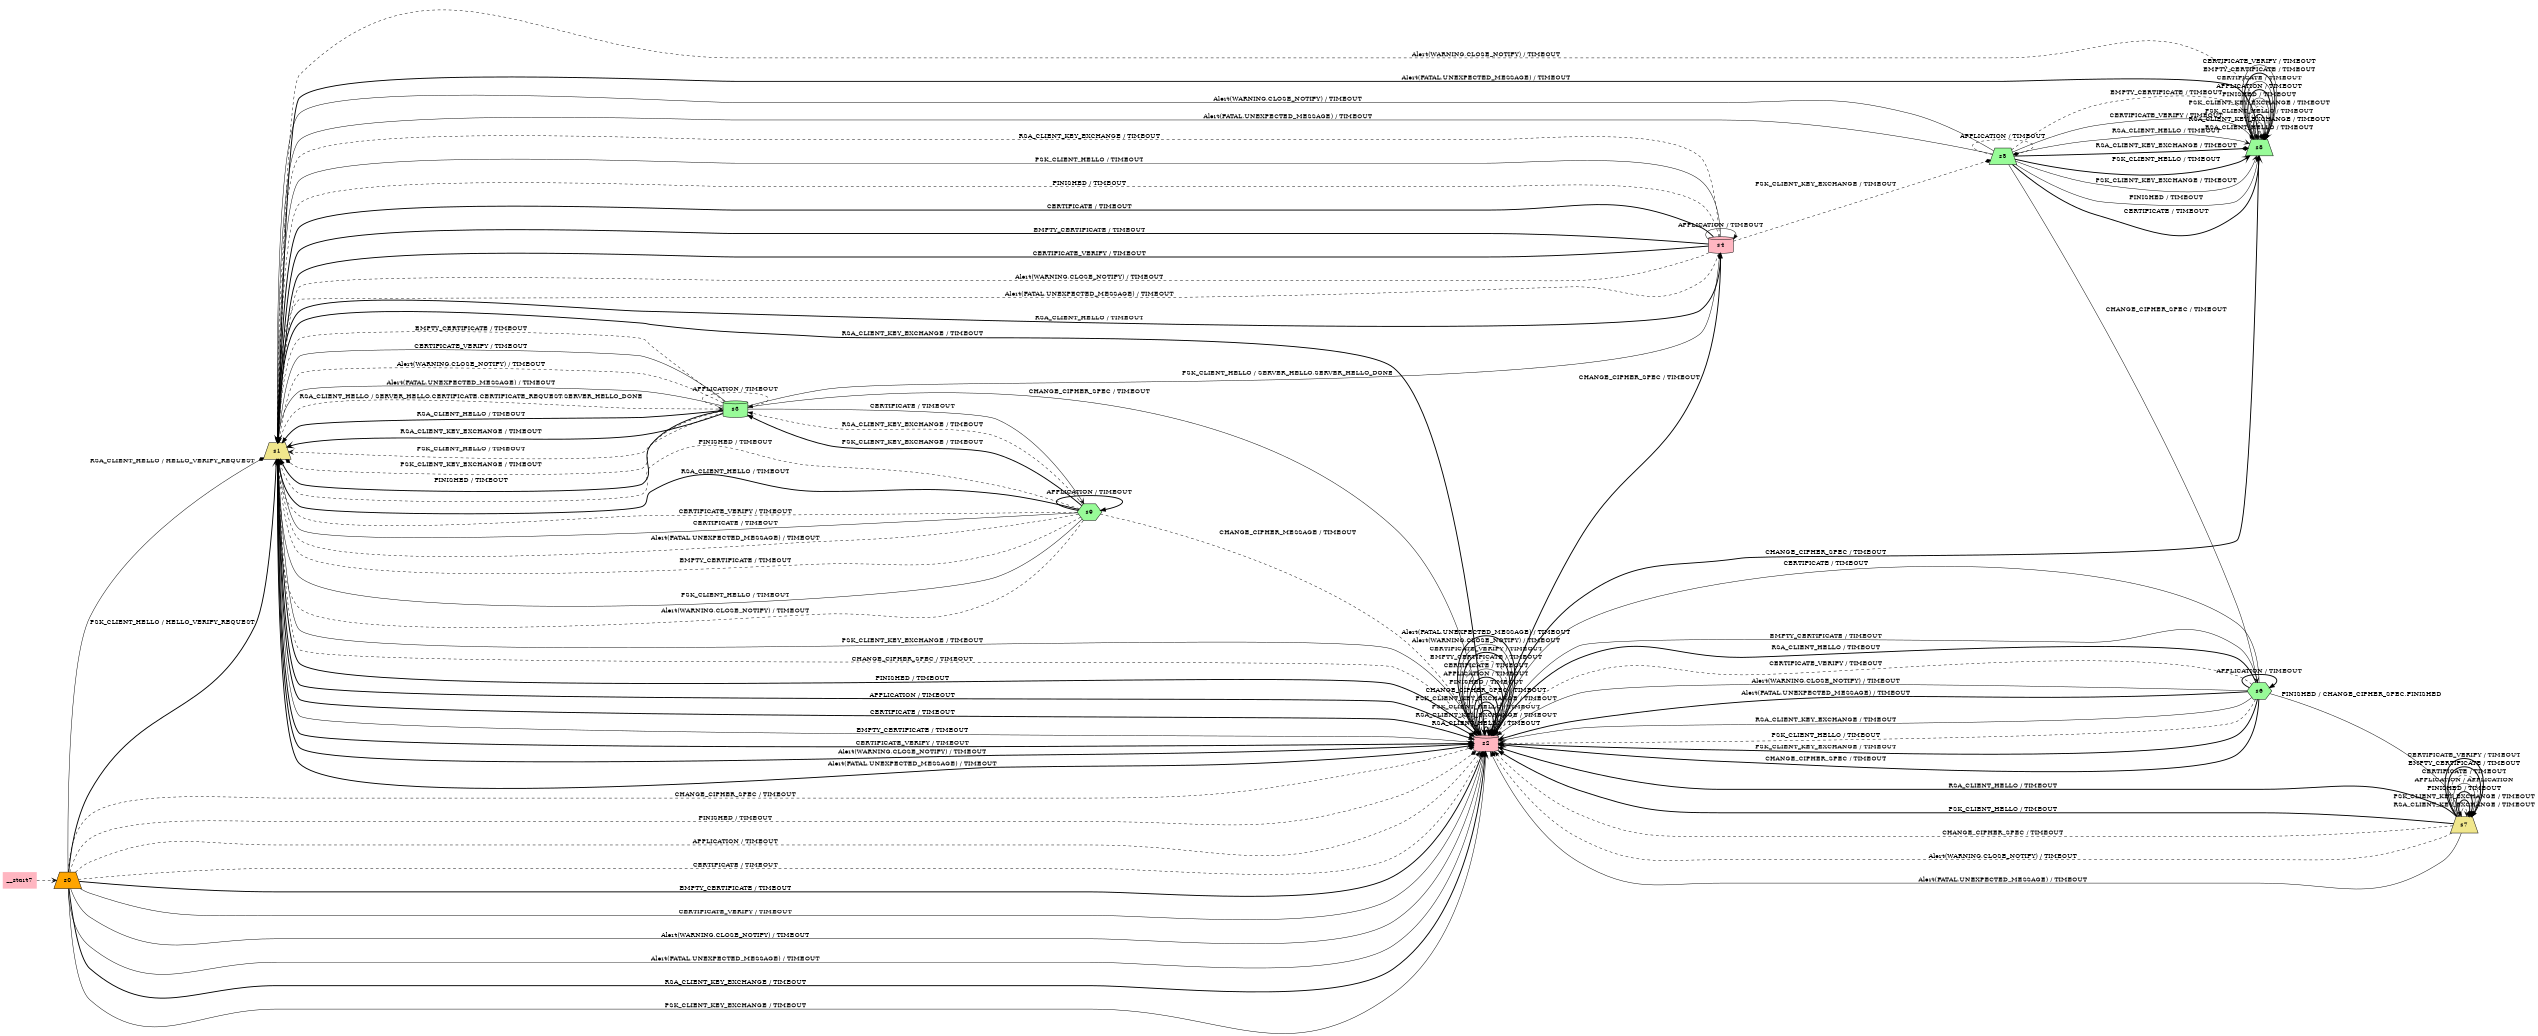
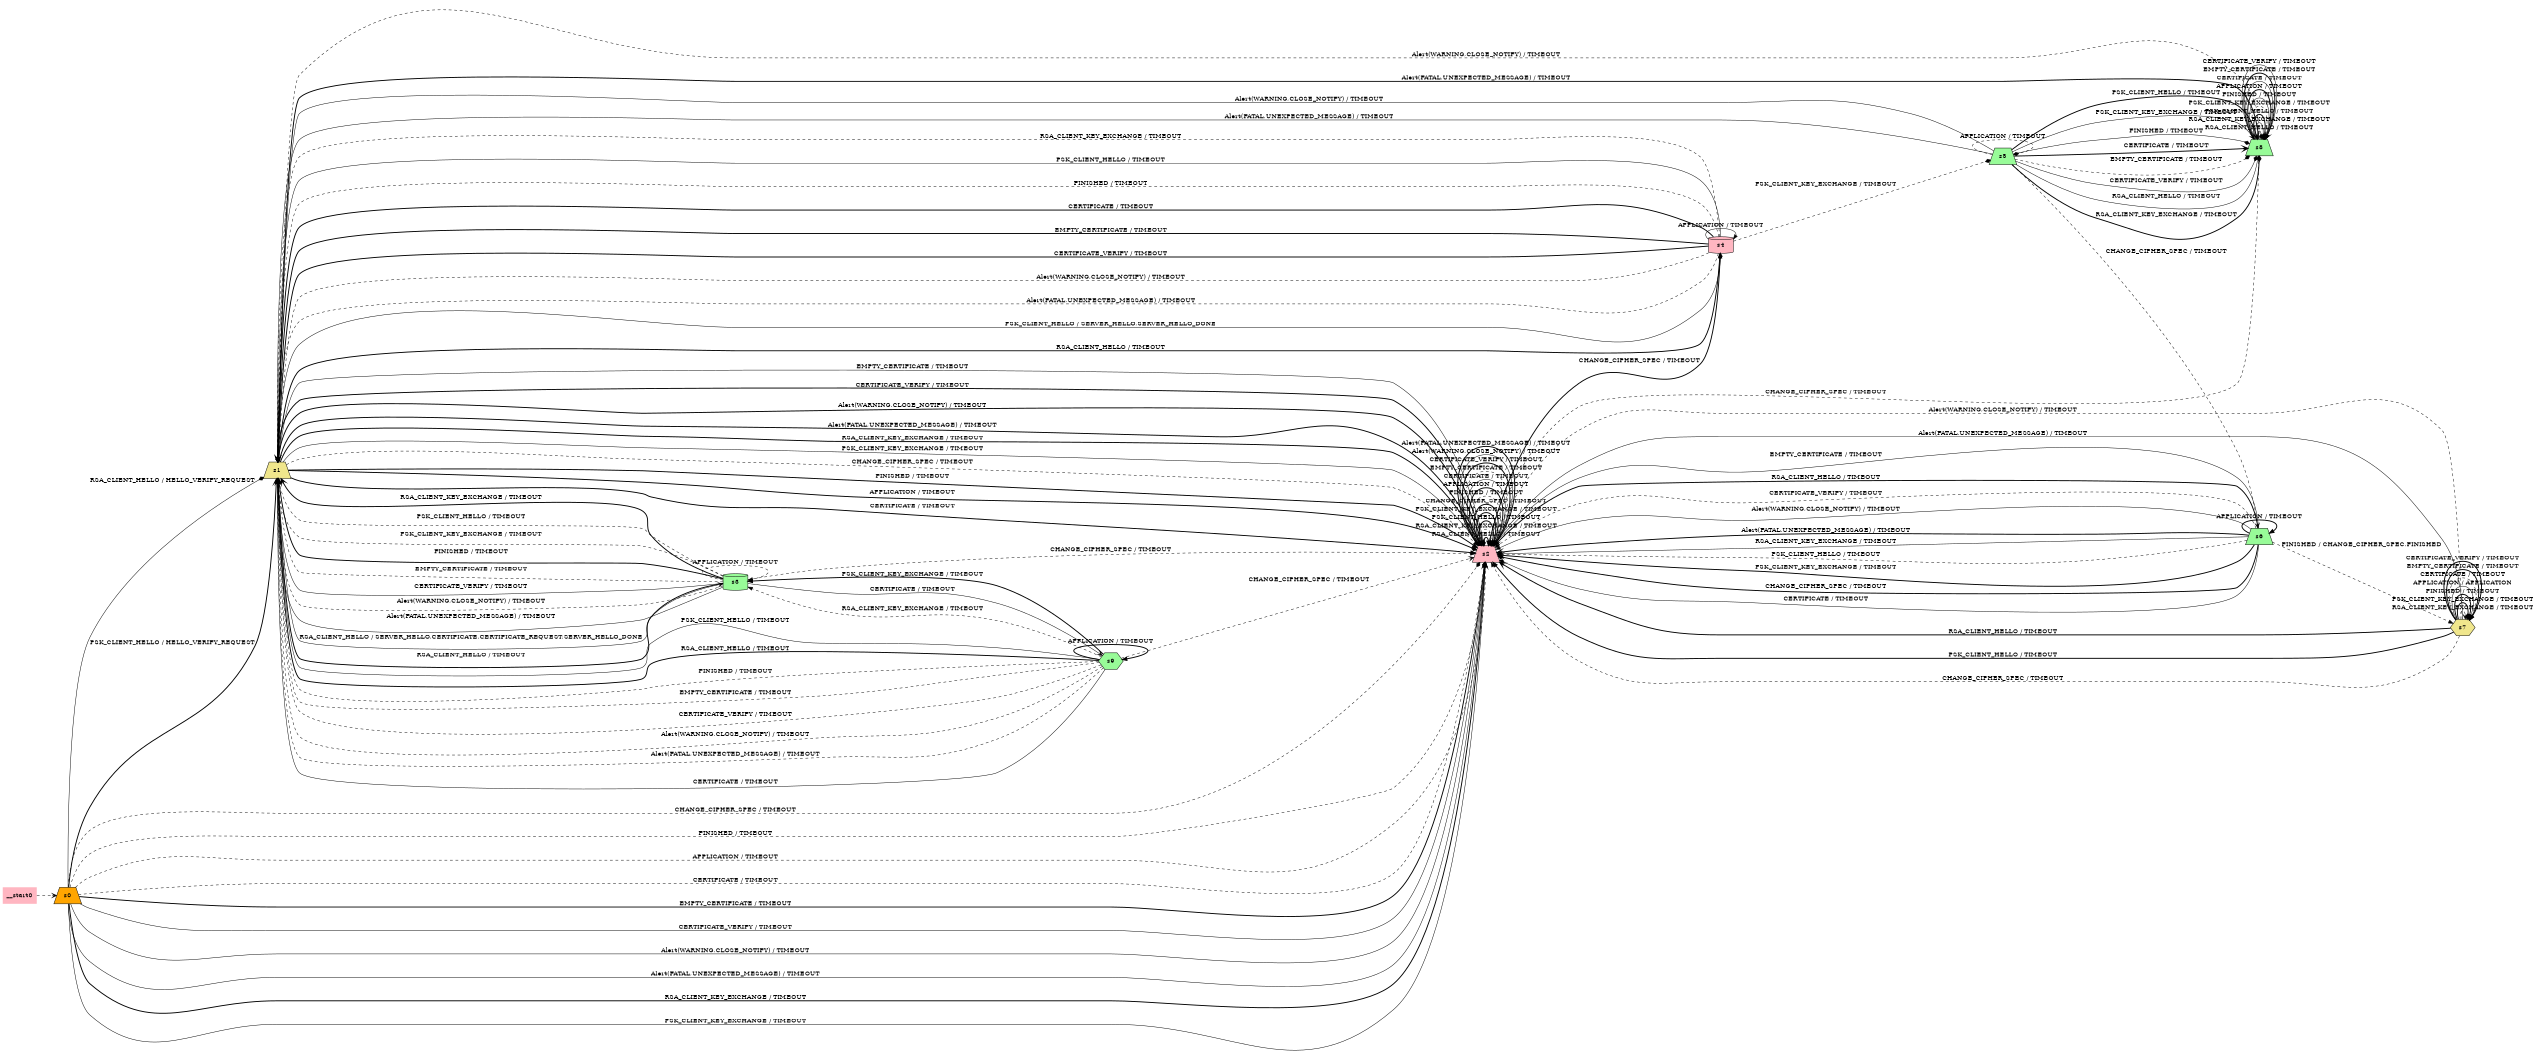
edge "s3" -> "s4": now "s1" -> "s4"
edge "s1" -> "s3": style dashed -> solid
edge "s5" -> "s6": style solid -> dashed
edge "s3" -> "s2": style solid -> dashed
edge "s9" -> "s2": label "CHANGE_CIPHER_MESSAGE / TIMEOUT" -> "CHANGE_CIPHER_SPEC / TIMEOUT"
edge "s8" -> "s2": style bold -> dashed
node "s6": shape hexagon -> trapezium
edge "s6" -> "s7": style solid -> dashed
node "s2": shape cylinder -> trapezium
node "s7": shape trapezium -> hexagon
node "__start7": label "__start7" -> "__start0"
